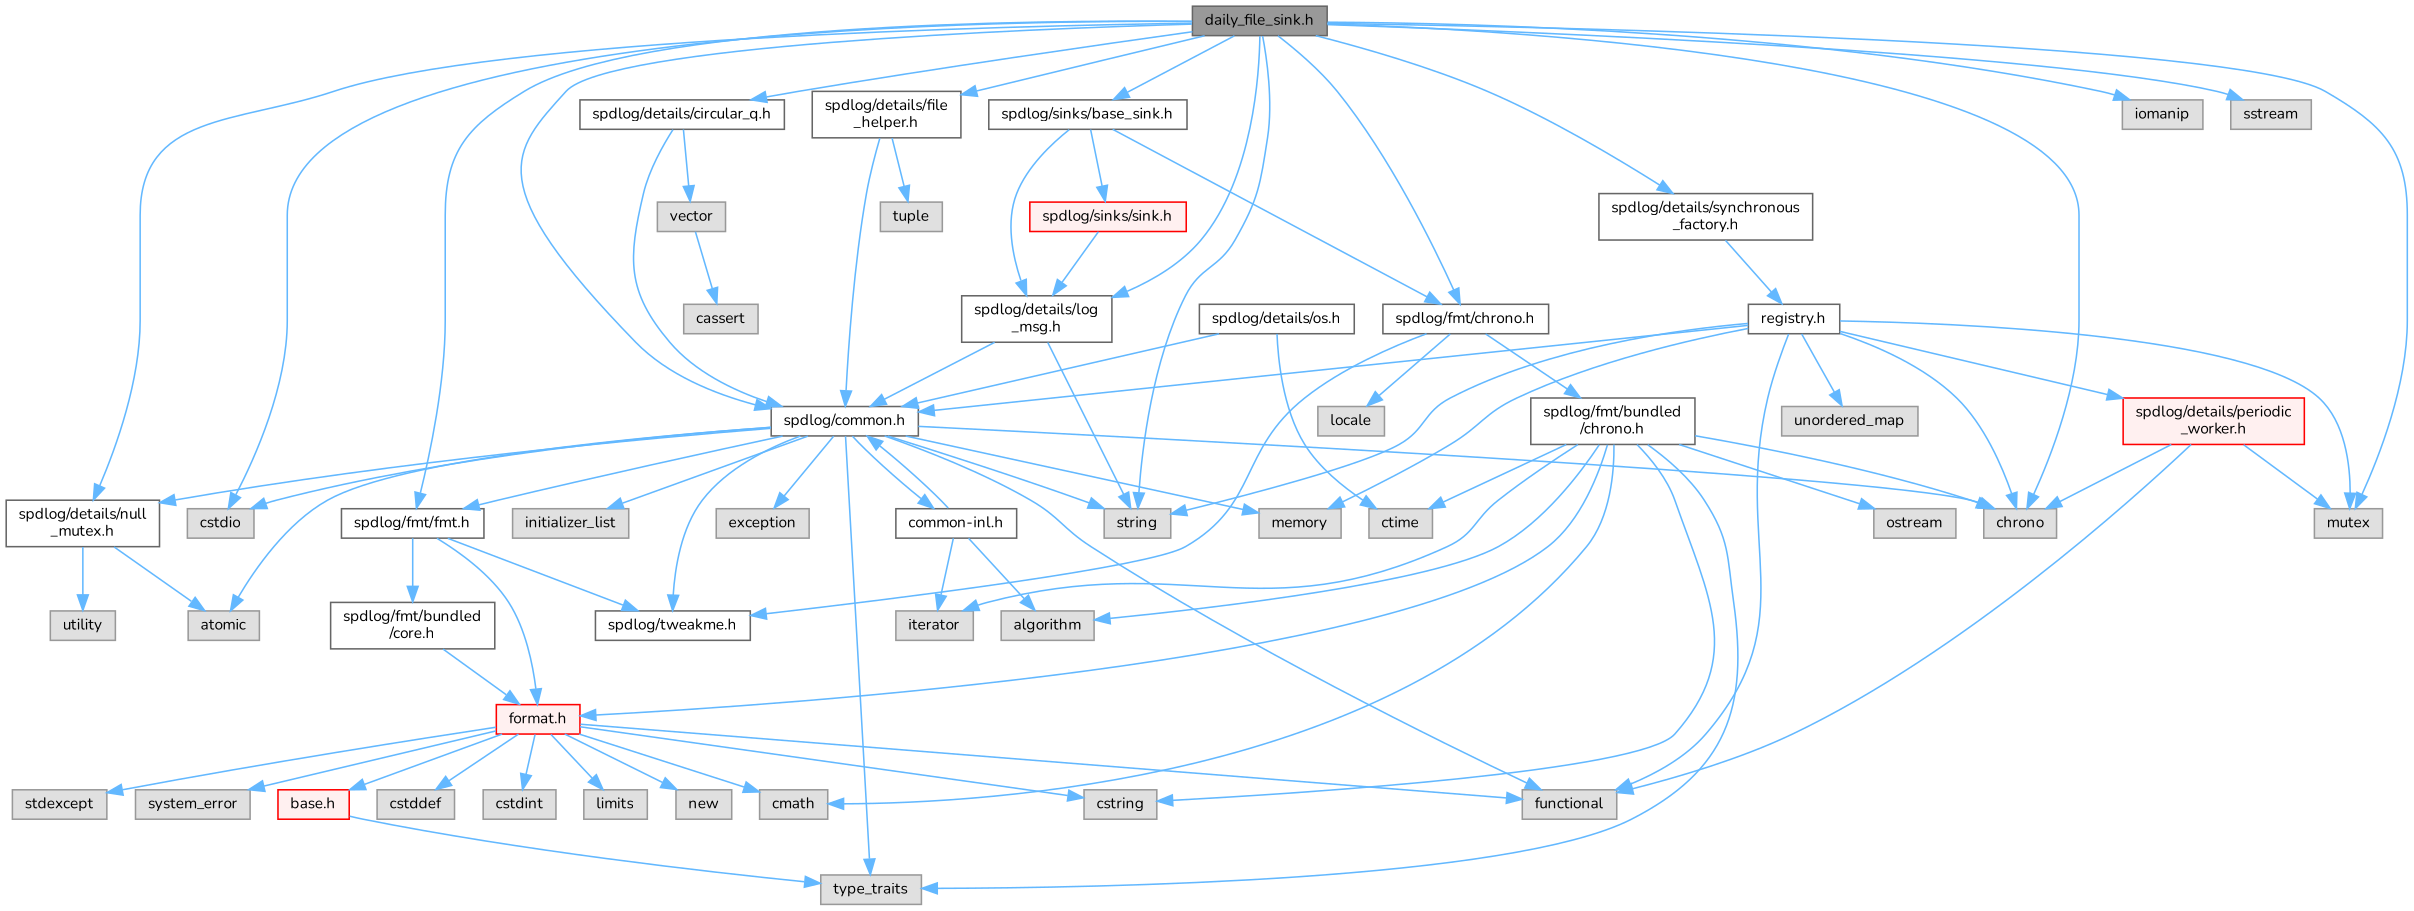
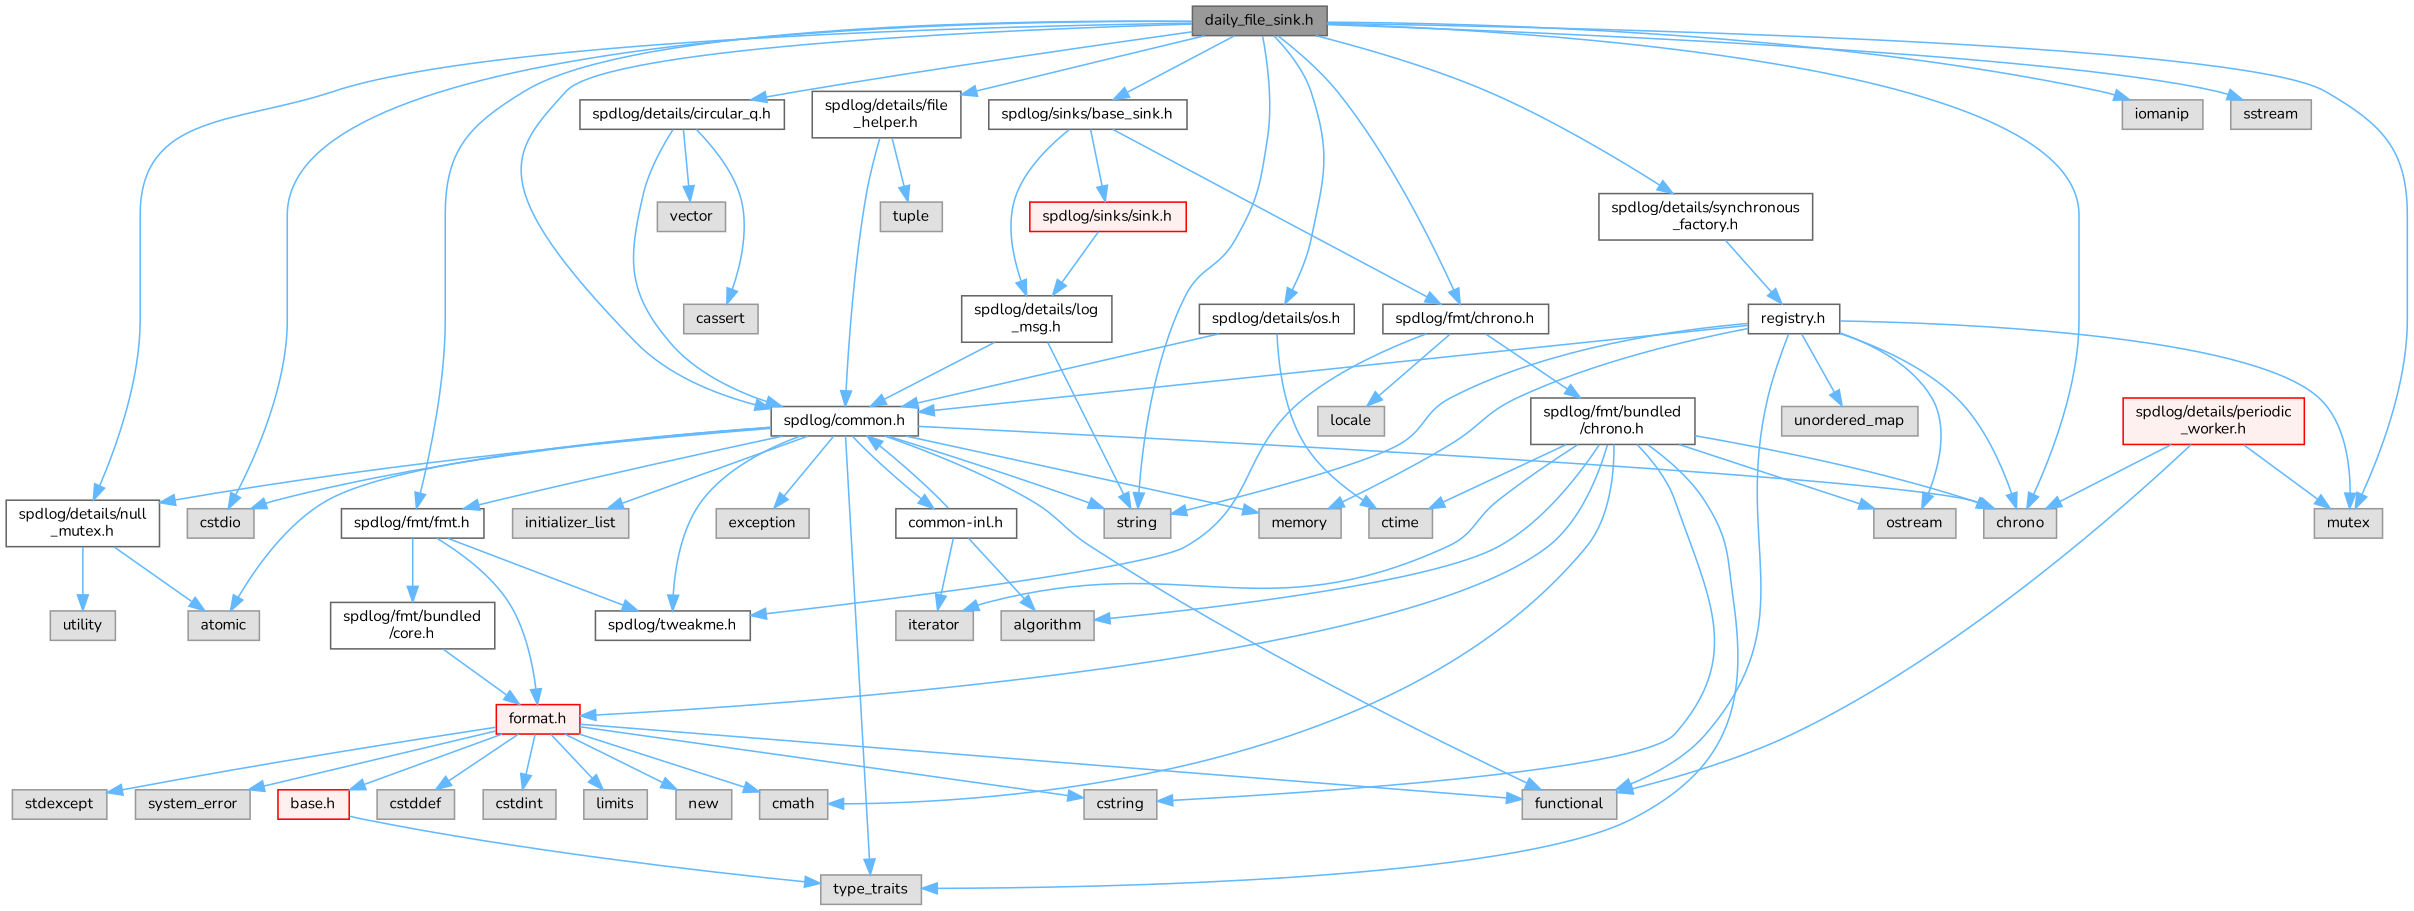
edge "daily_file_sink.h" -> "spdlog/details/log _msg.h": now "daily_file_sink.h" -> "spdlog/details/os.h"
edge "vector" -> "cassert": now "spdlog/details/circular_q.h" -> "cassert"
edge "registry.h" -> "spdlog/details/periodic _worker.h": now "registry.h" -> "ostream"
